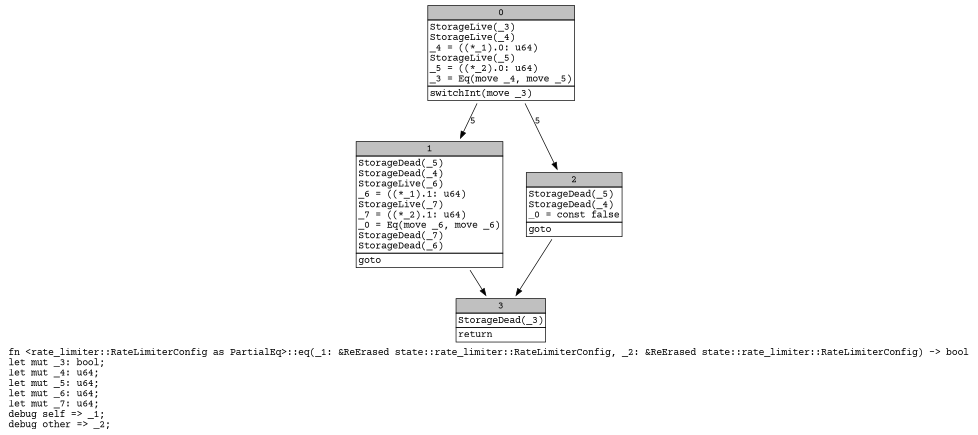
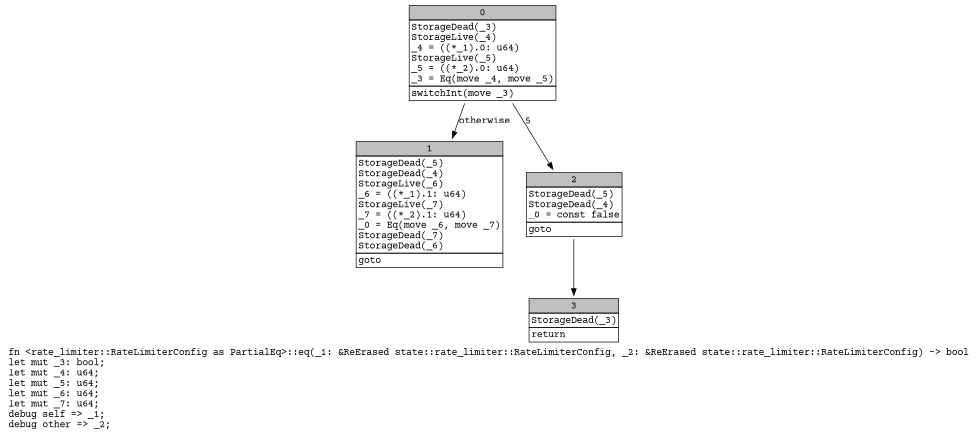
node "0": text "StorageLive(_3)" -> "StorageDead(_3)"
edge "0" -> "1": label "5" -> "otherwise"
node "1": text "_0 = Eq(move _6, move _6)" -> "_0 = Eq(move _6, move _7)"
edge "1" -> "3": removed
